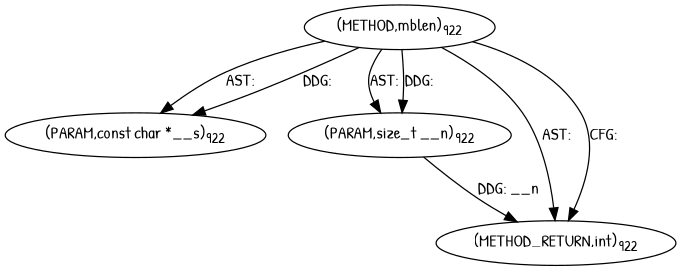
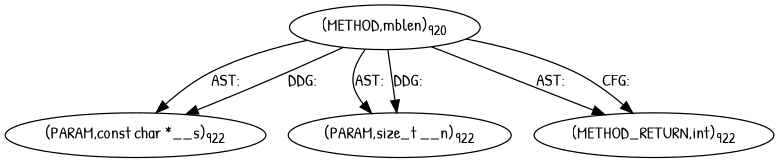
node "(METHOD,mblen)": text "922" -> "920"
edge "(PARAM,size_t __n)" -> "(METHOD_RETURN,int)": removed, label "DDG: __n"
